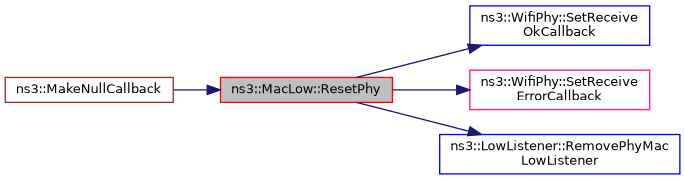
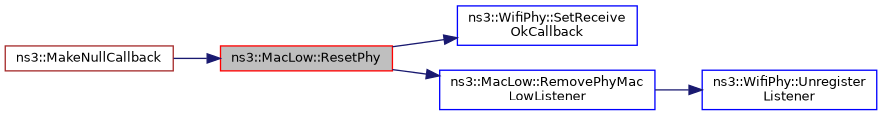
node "ns3::WifiPhy::SetReceive ErrorCallback": removed
node "ns3::WifiPhy::Unregister Listener": added
node "ns3::LowListener::RemovePhyMac LowListener": label "ns3::LowListener::RemovePhyMac LowListener" -> "ns3::MacLow::RemovePhyMac LowListener"
